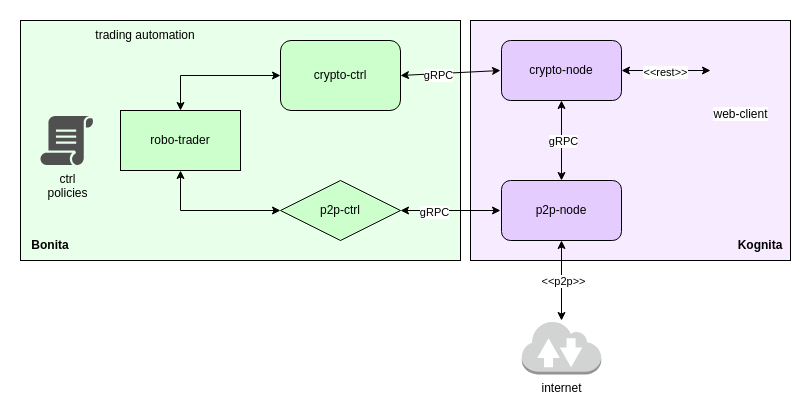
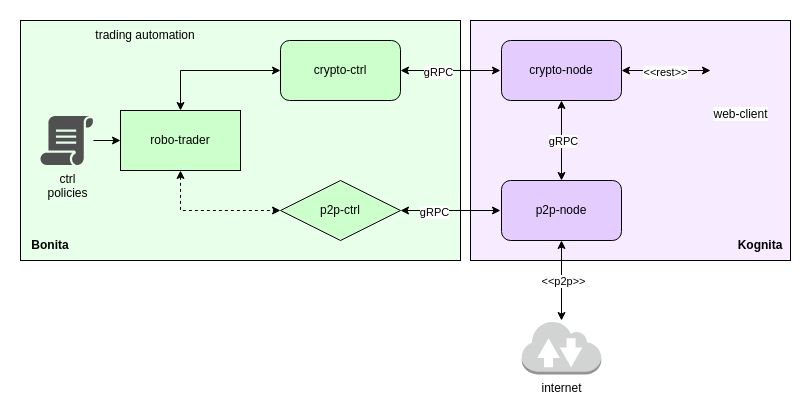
node "crypto-ctrl": size 120x70 -> 120x60
edge "ctrl policies" -> "robo-trader": added
edge "robo-trader" -- "p2p-ctrl": style solid -> dashed
